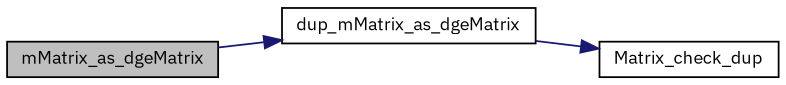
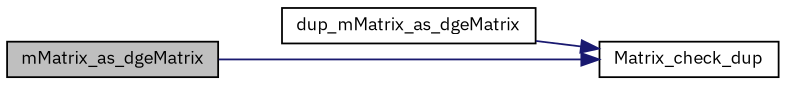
edge "mMatrix_as_dgeMatrix" -> "dup_mMatrix_as_dgeMatrix": now "mMatrix_as_dgeMatrix" -> "Matrix_check_dup"
